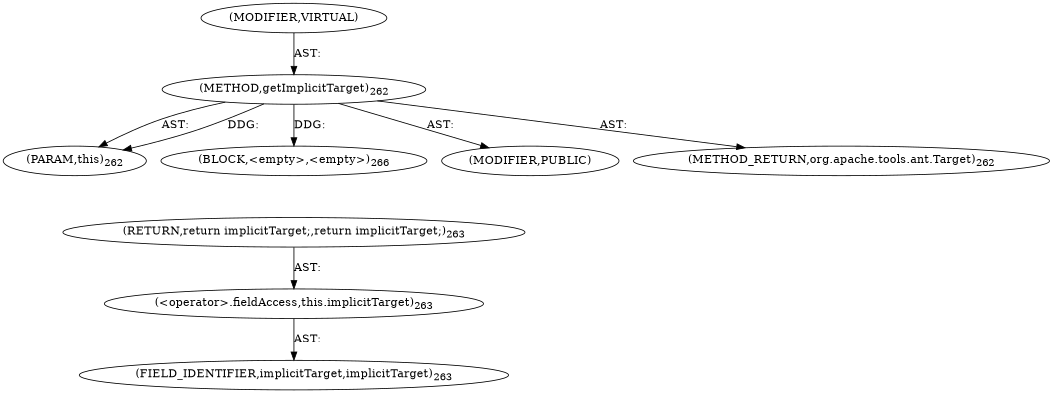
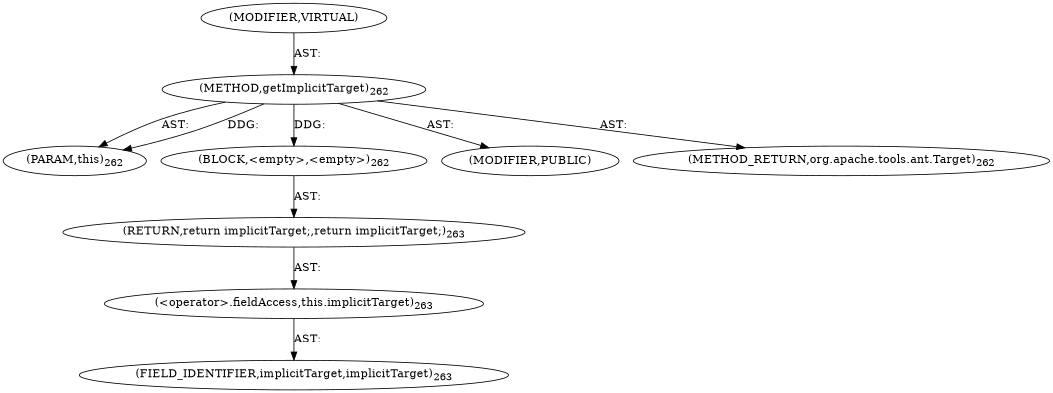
node "(BLOCK,<empty>,<empty>)": text "266" -> "262"
edge "(BLOCK,<empty>,<empty>)" -> "(RETURN,return implicitTarget;,return implicitTarget;)": added, label "AST:"
